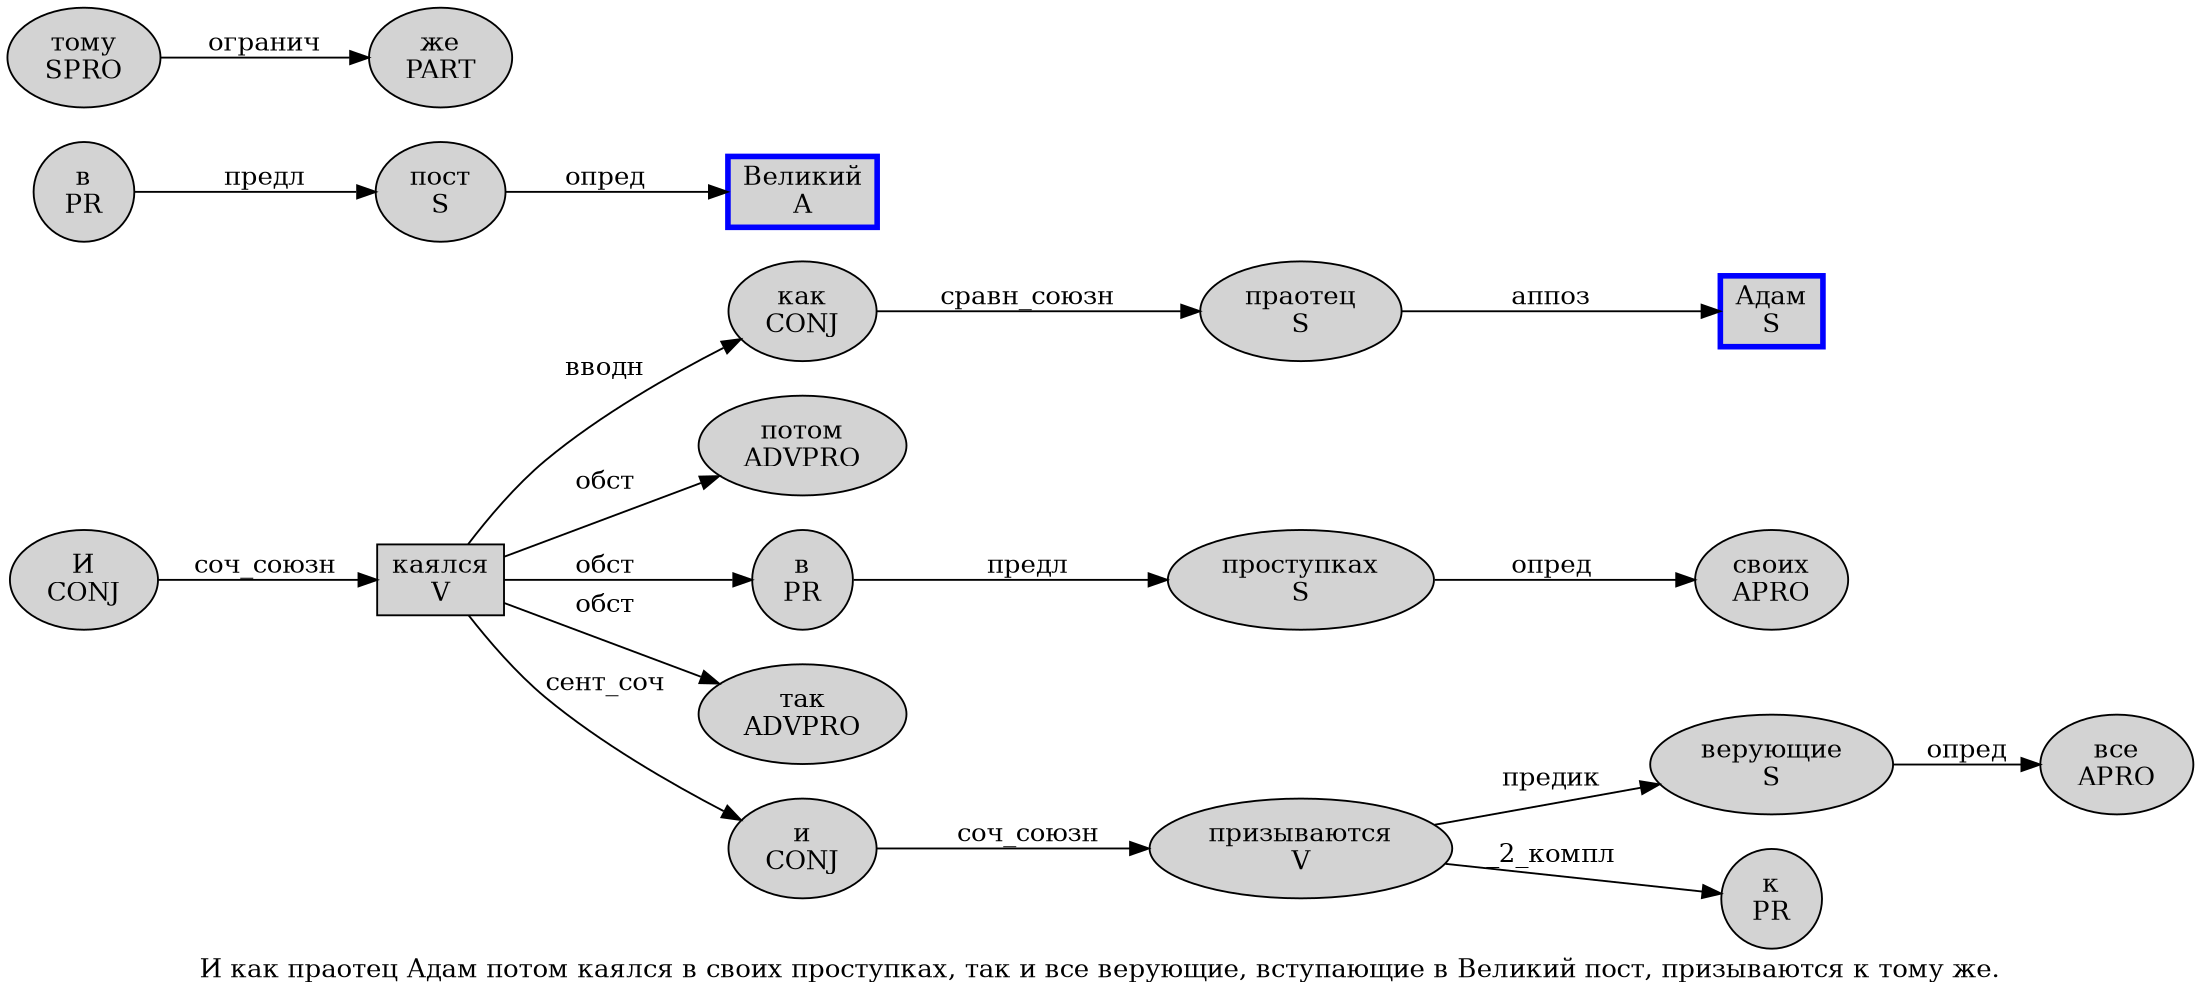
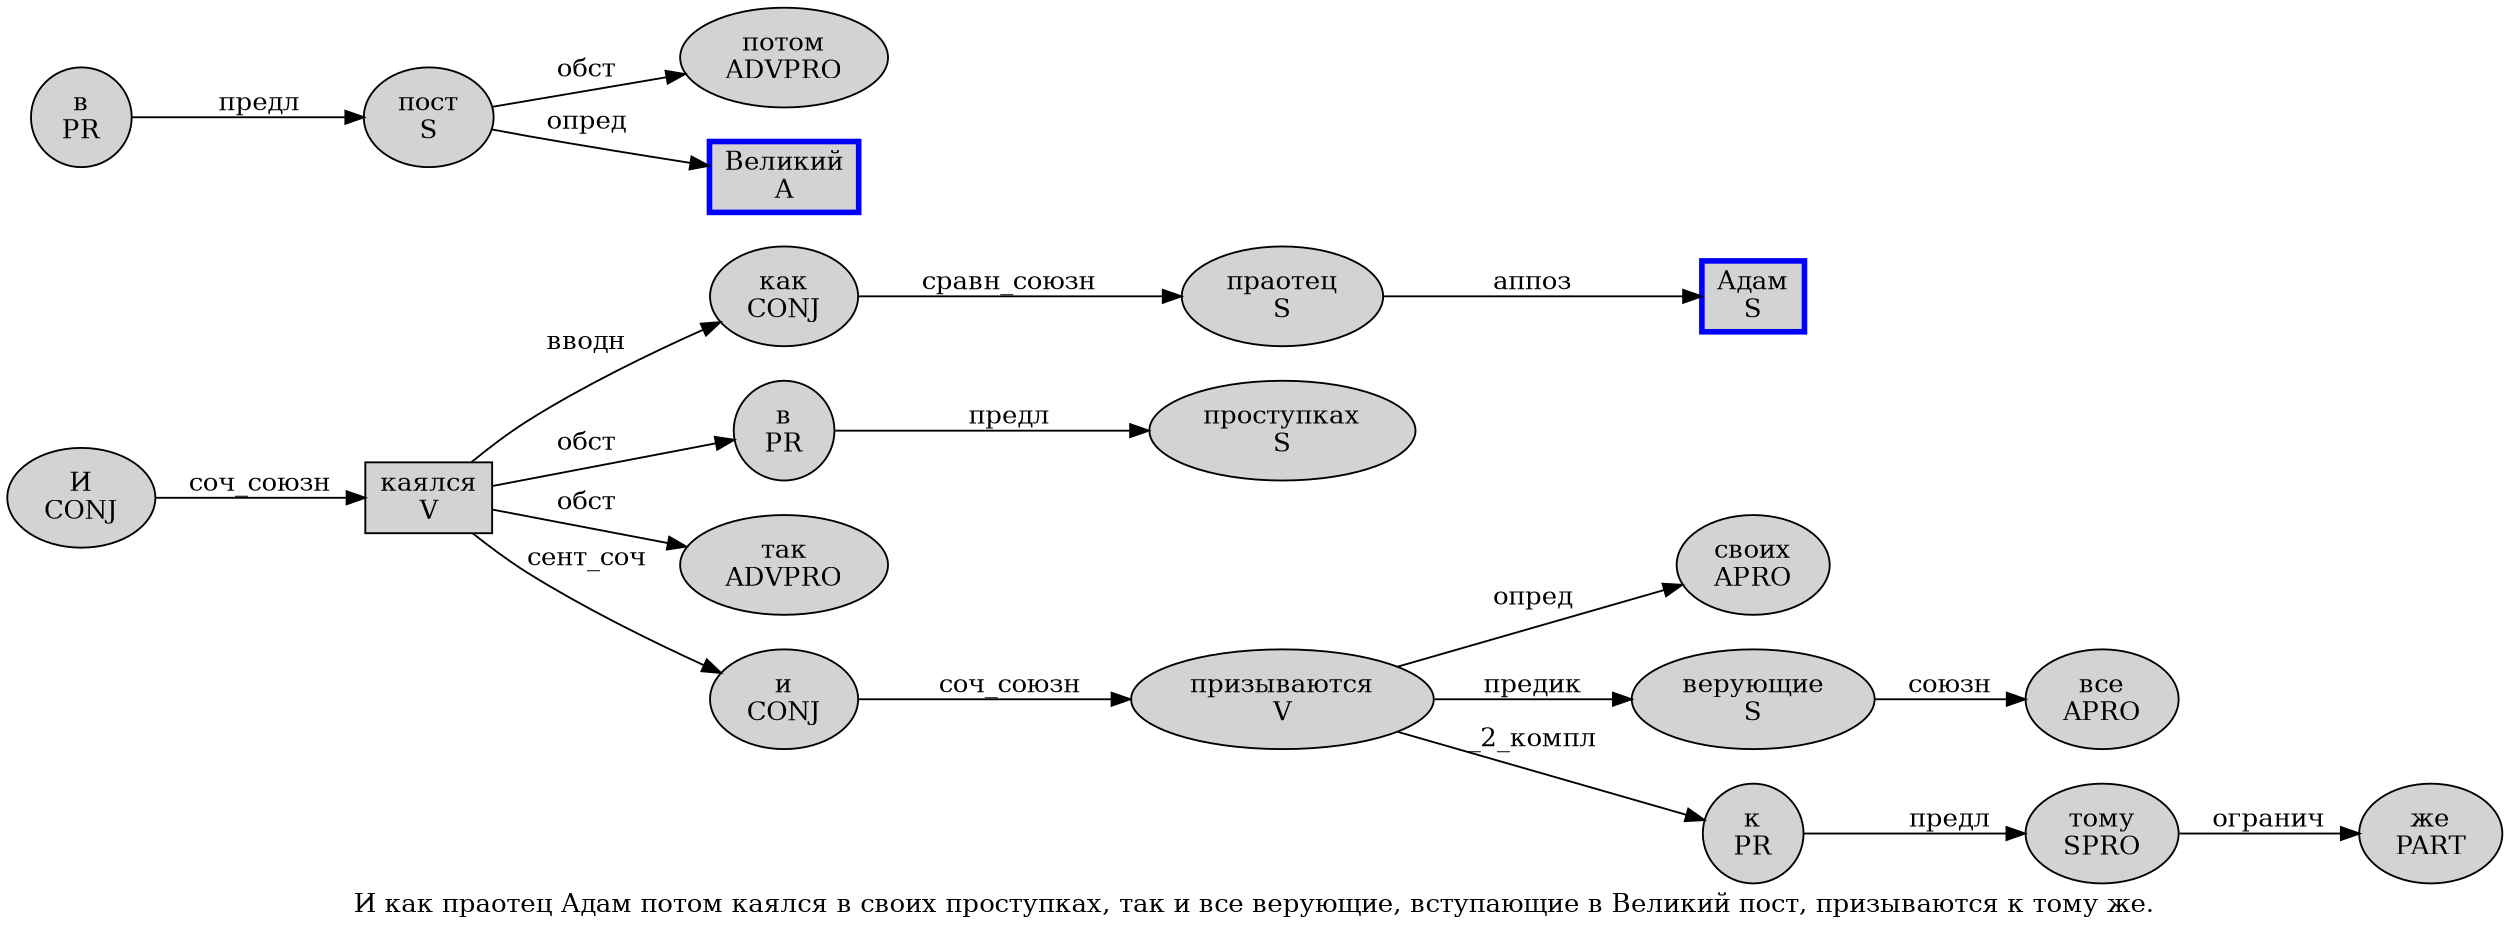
edge "каялся V" -> "потом ADVPRO": now "пост S" -> "потом ADVPRO"
edge "проступках S" -> "своих APRO": now "призываются V" -> "своих APRO"
edge "верующие S" -> "все APRO": label "опред" -> "союзн"
edge "к PR" -> "тому SPRO": added, label "предл"
